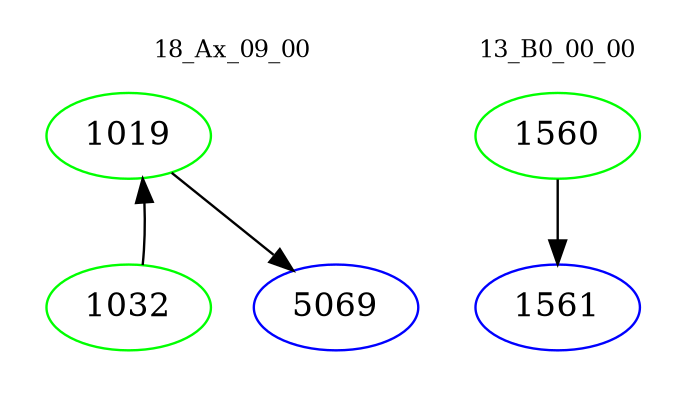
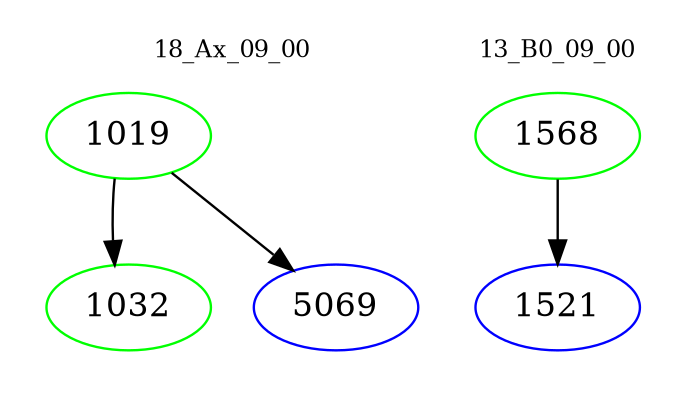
cluster "13_B0_00_00": label "13_B0_00_00" -> "13_B0_09_00"
node "1560": label "1560" -> "1568"
edge "1032" -> "1019": reversed
node "1561": label "1561" -> "1521"
